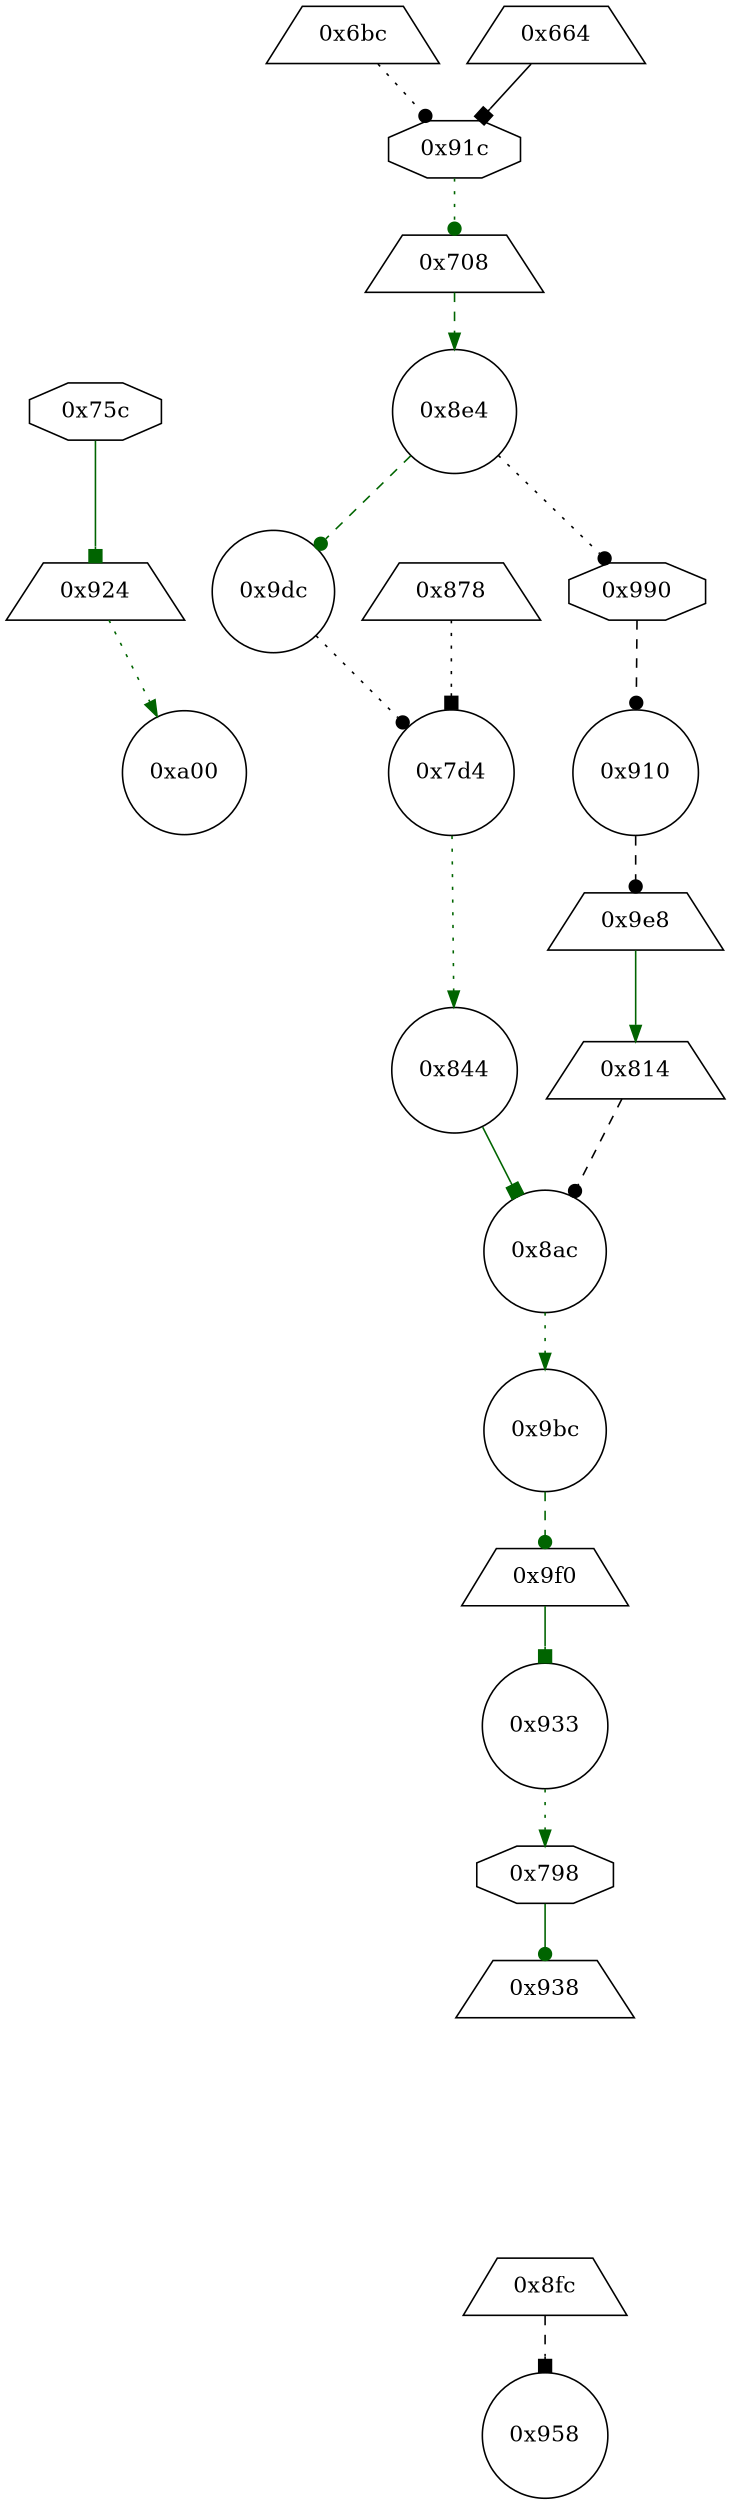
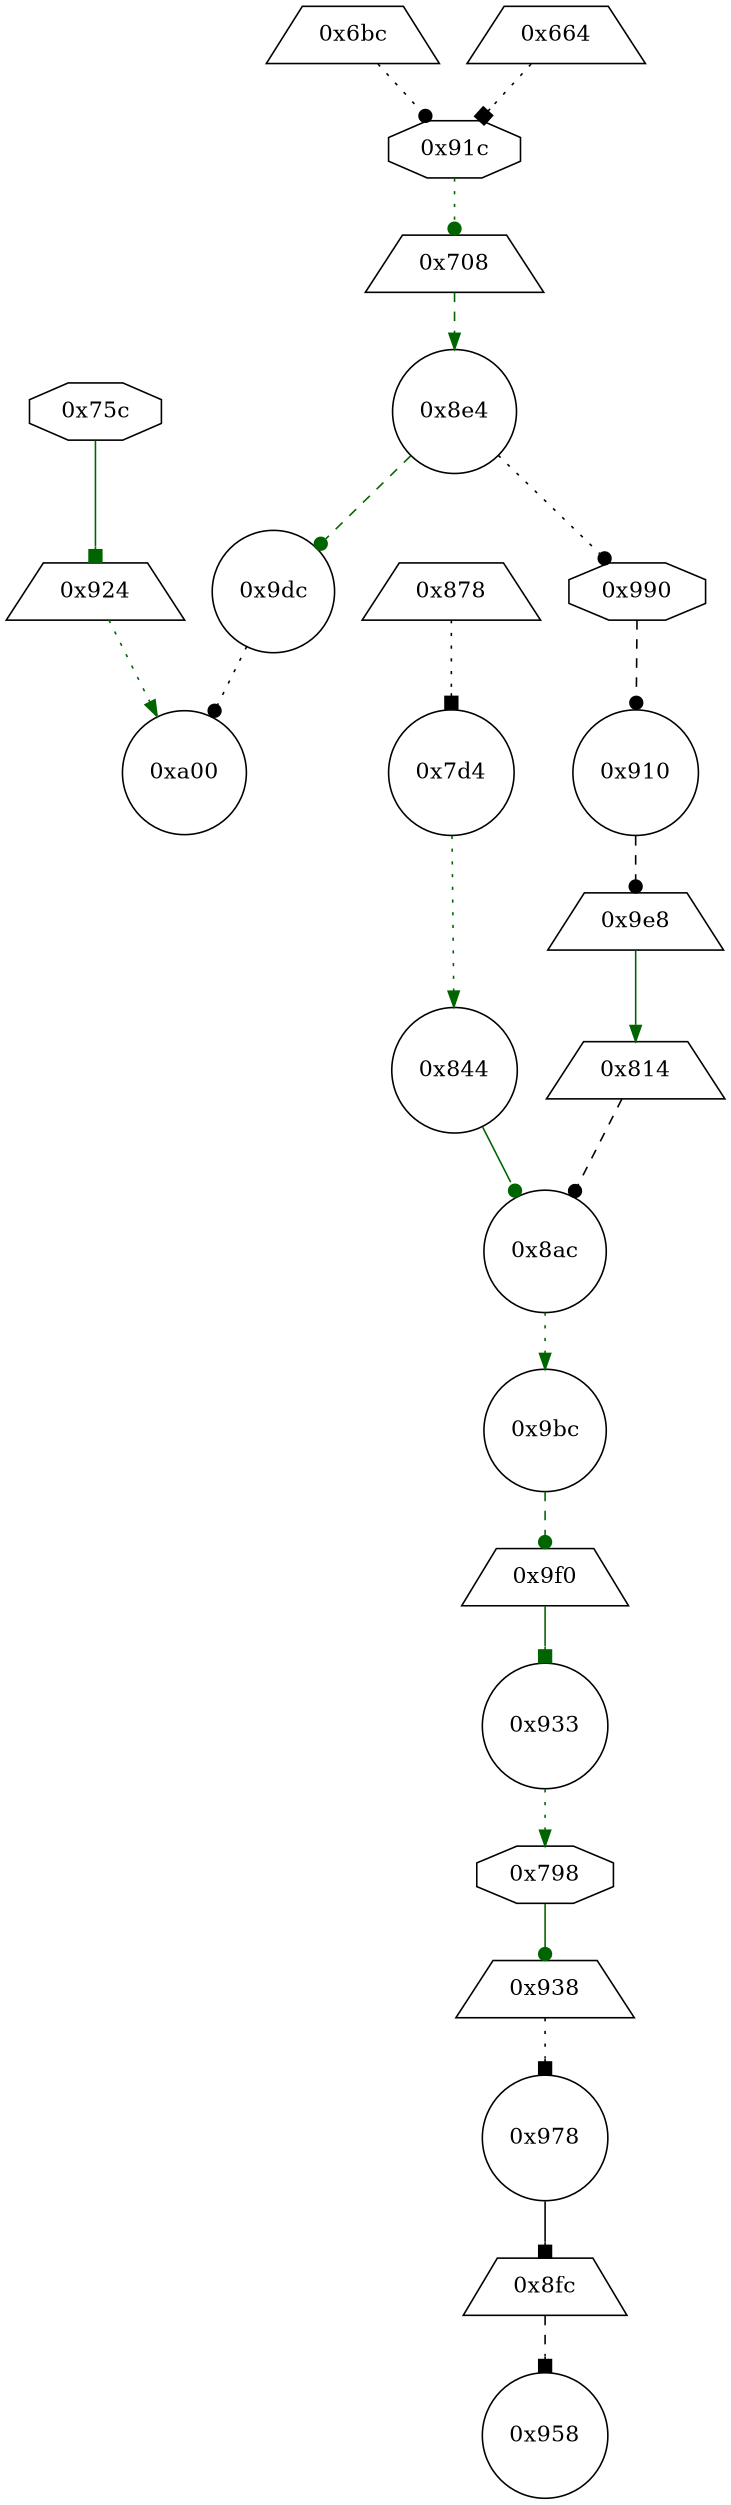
edge "0x664" -> "0x91c": style solid -> dotted
edge "0x9dc" -> "0x7d4": now "0x9dc" -> "0xa00"
edge "0x844" -> "0x8ac": arrowhead box -> dot
node "0x978": added
